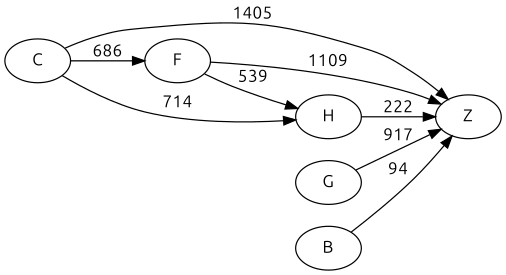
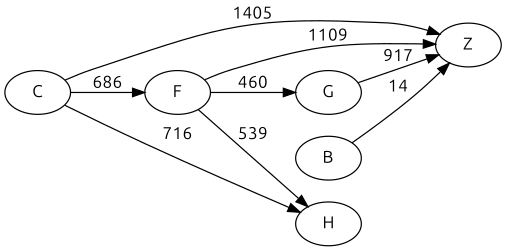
edge "F" -> "G": added, label "460"
edge "C" -> "H": label "714" -> "716"
edge "H" -> "Z": removed, label "222"
edge "B" -> "Z": label "94" -> "14"
